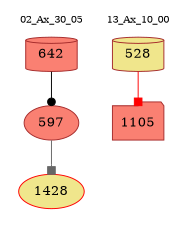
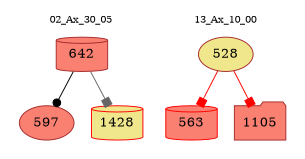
node "528": shape cylinder -> ellipse
node "563": added
edge "597" -> "1428": now "642" -> "1428"
node "1428": shape ellipse -> cylinder
